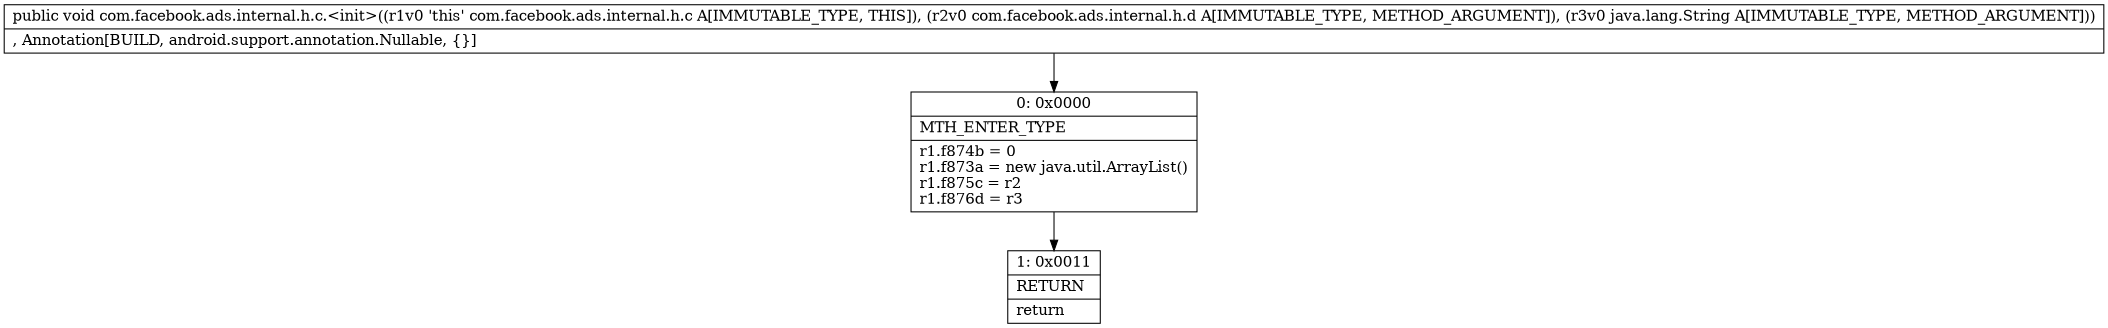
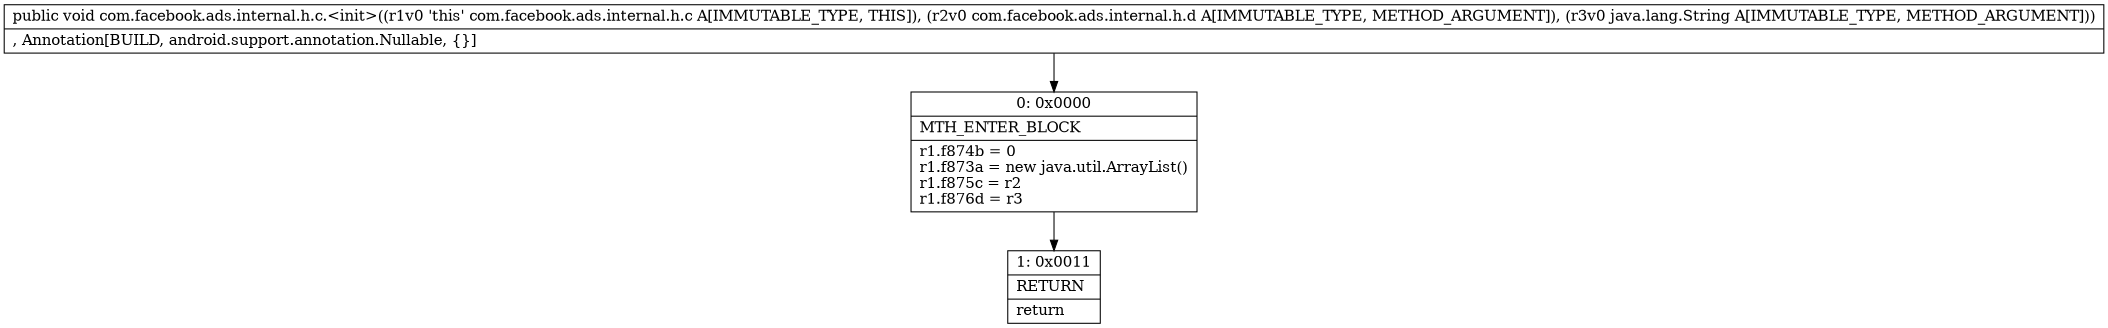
node "0: 0x0000": text "MTH_ENTER_TYPE" -> "MTH_ENTER_BLOCK"
